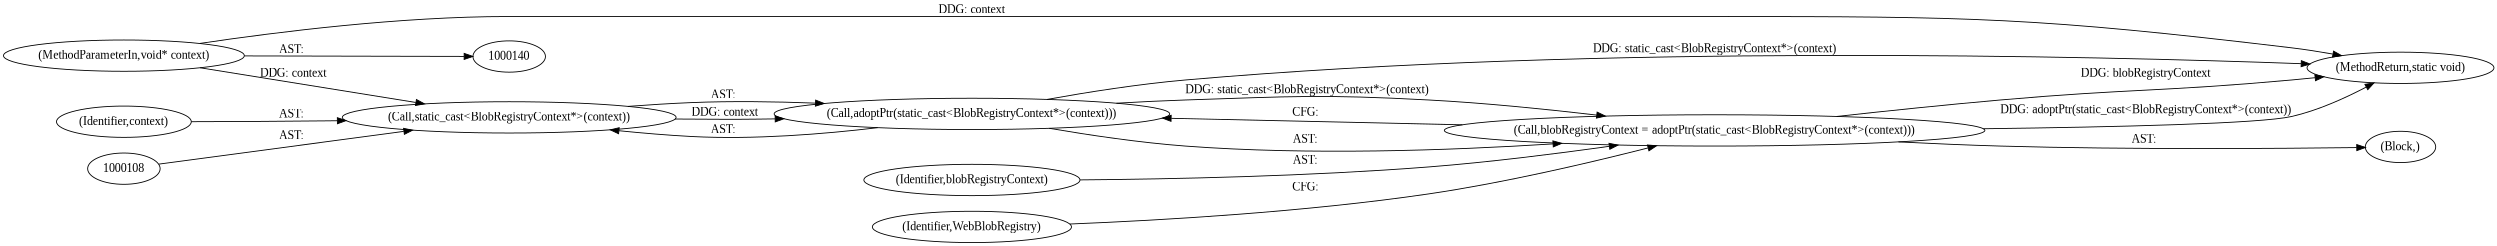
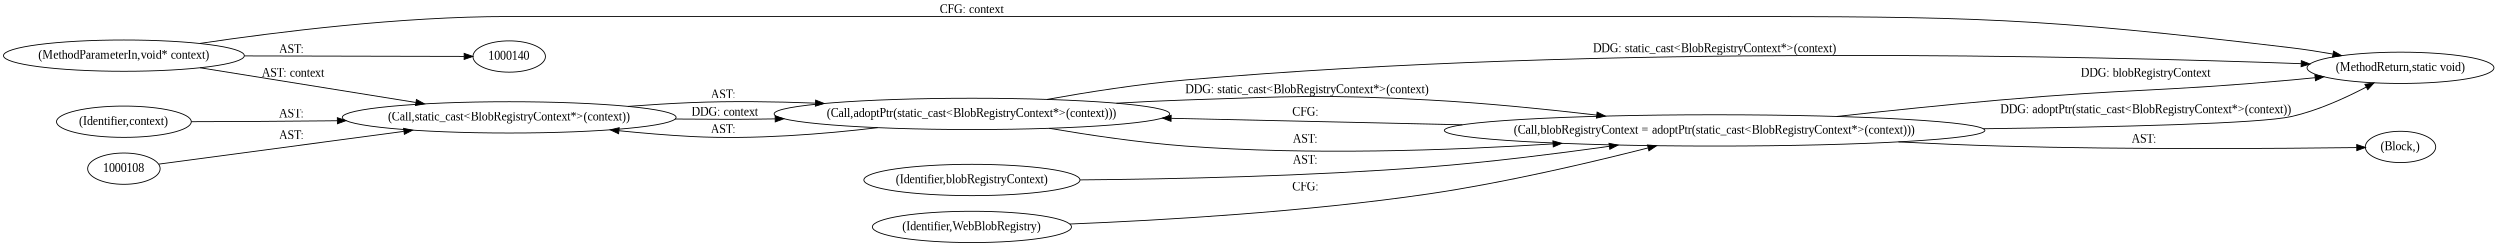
edge "(MethodParameterIn,void* context)" -> "(MethodReturn,static void)": label "DDG: context" -> "CFG: context"
edge "(MethodParameterIn,void* context)" -> "(Call,static_cast<BlobRegistryContext*>(context))": label "DDG: context" -> "AST: context"
